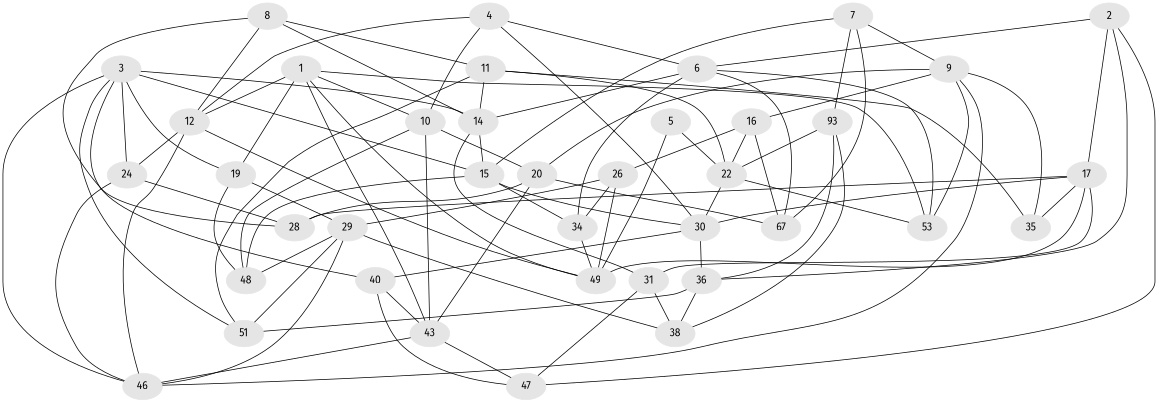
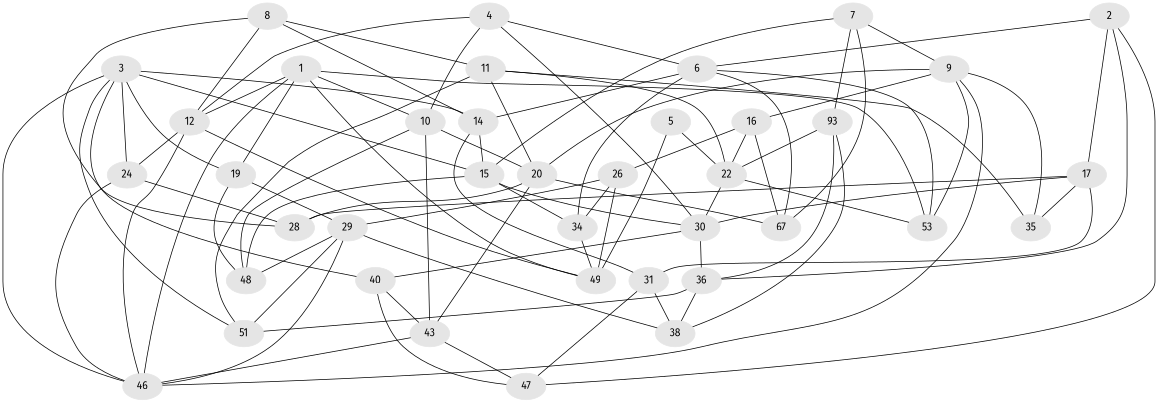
edge "11" -- "14": now "11" -- "20"
edge "1" -- "43": now "1" -- "46"
edge "17" -- "49": removed
